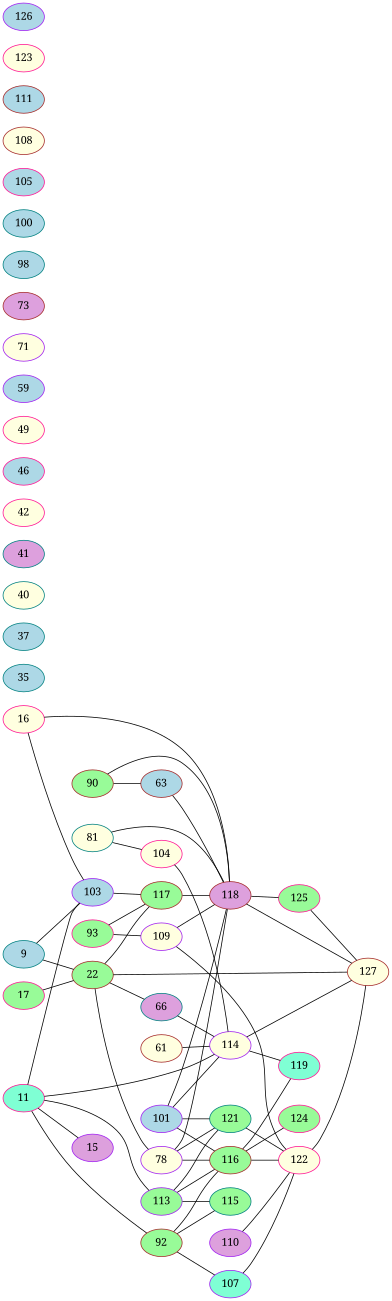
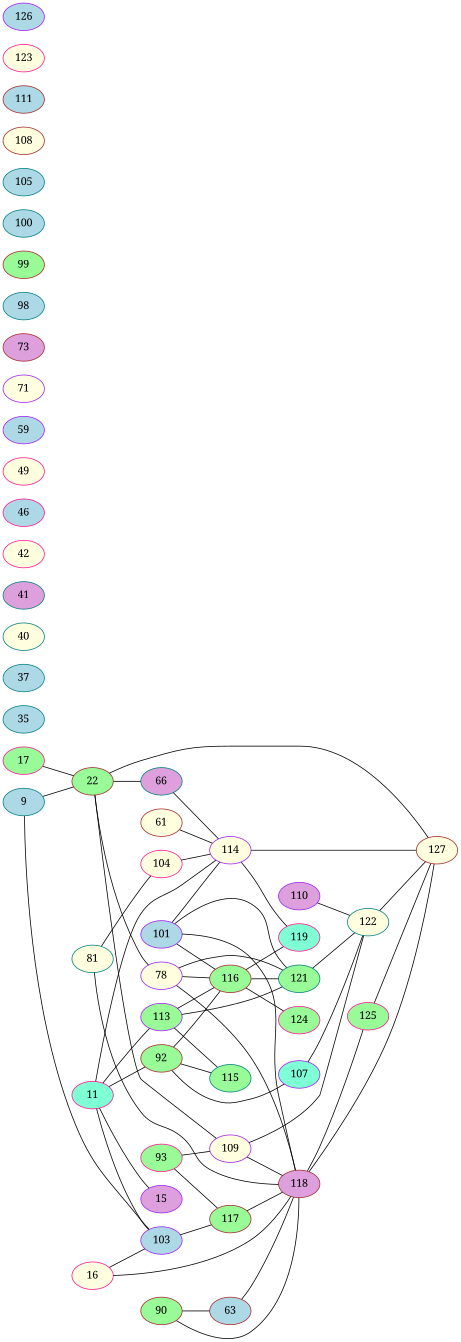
node "105": color deeppink -> teal
node "99": added
edge "117" -- "22": now "109" -- "22"
edge "116" -- "122": now "116" -- "121"
node "122": color deeppink -> teal
